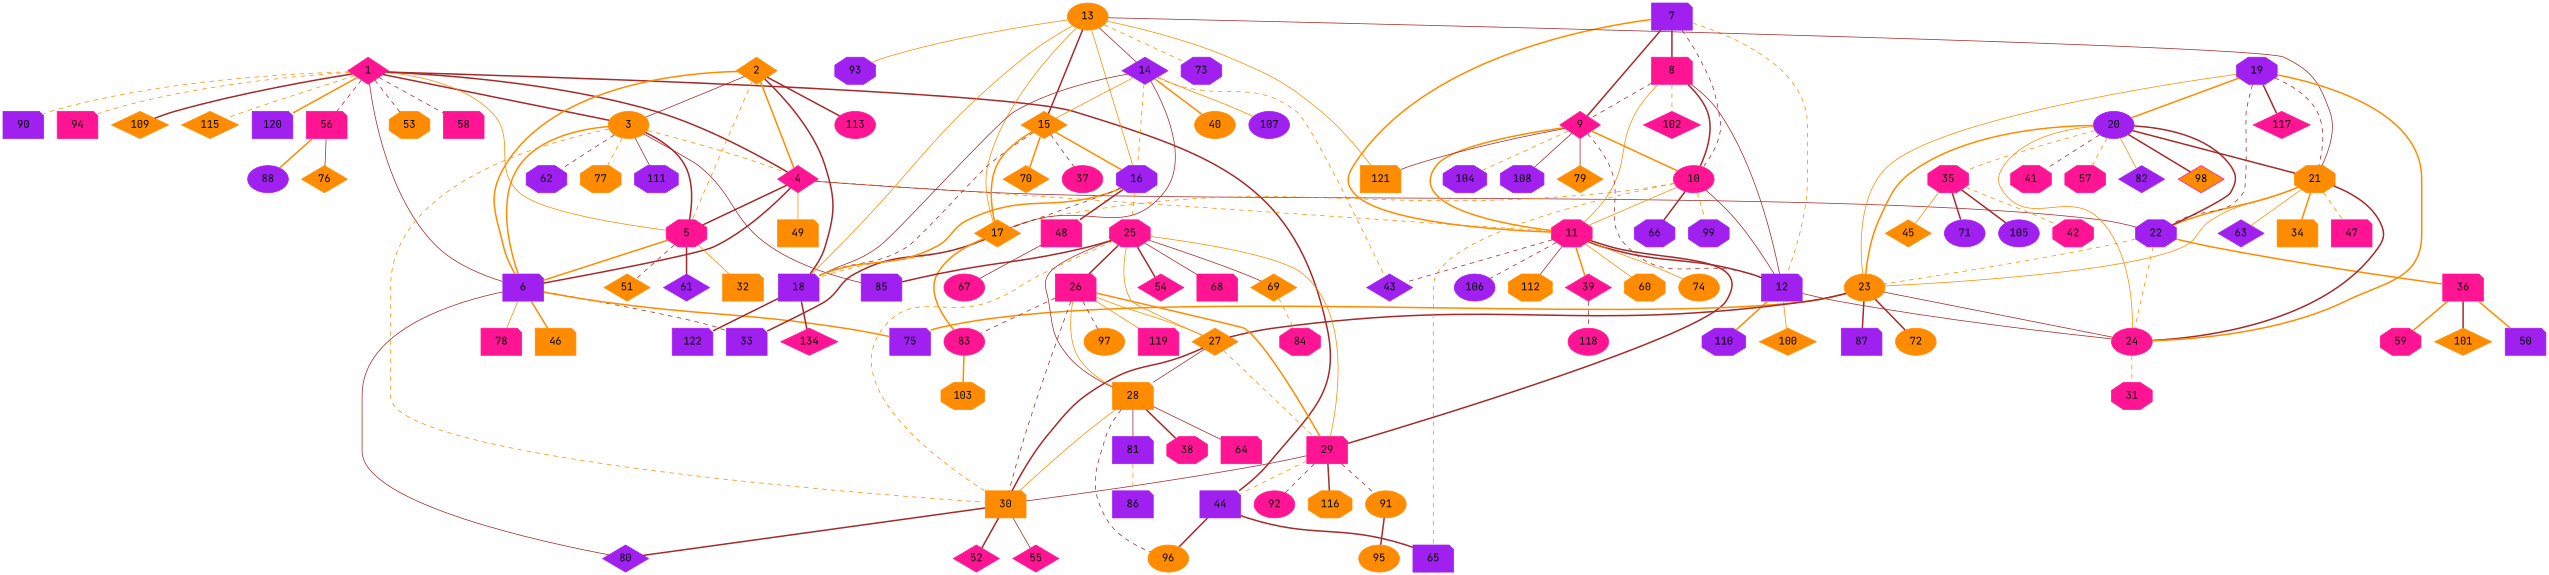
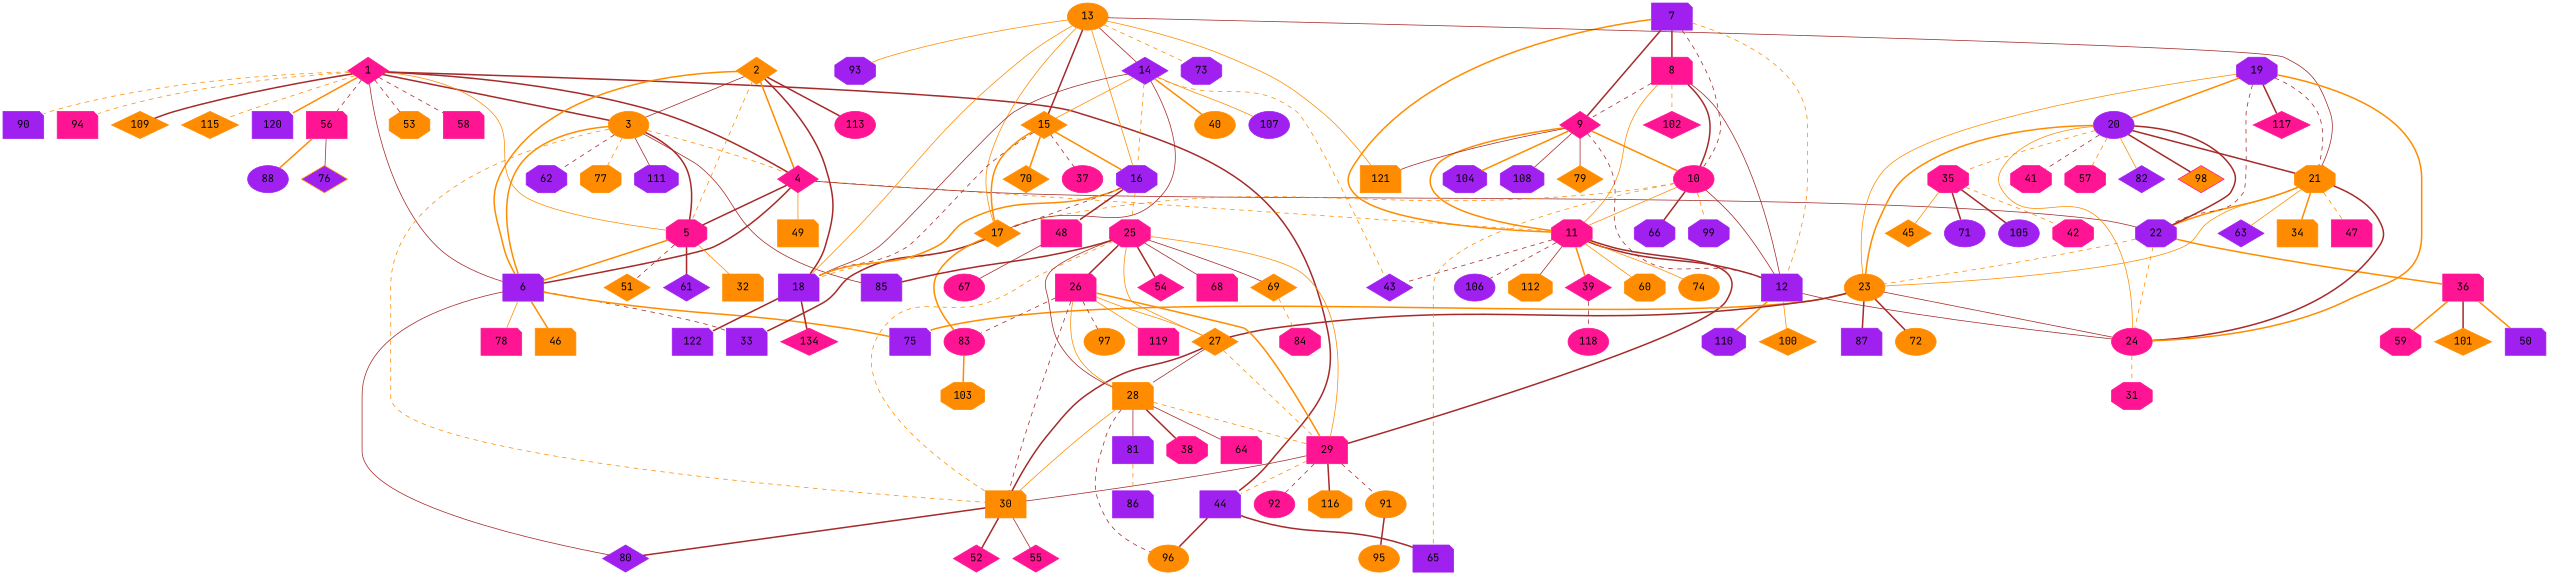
edge "9" -- "104": style dashed -> bold
node "76": fillcolor darkorange -> purple
edge "28" -- "29": added
